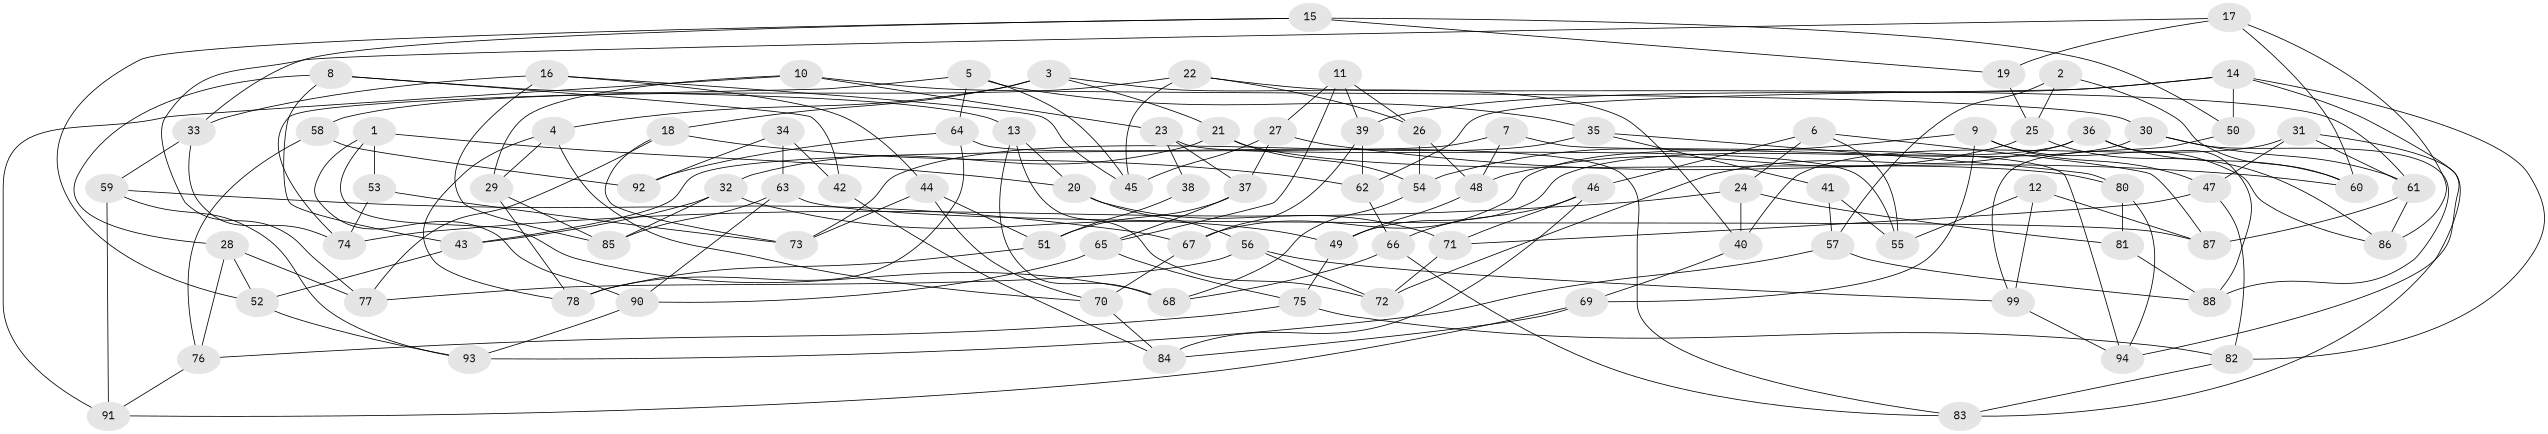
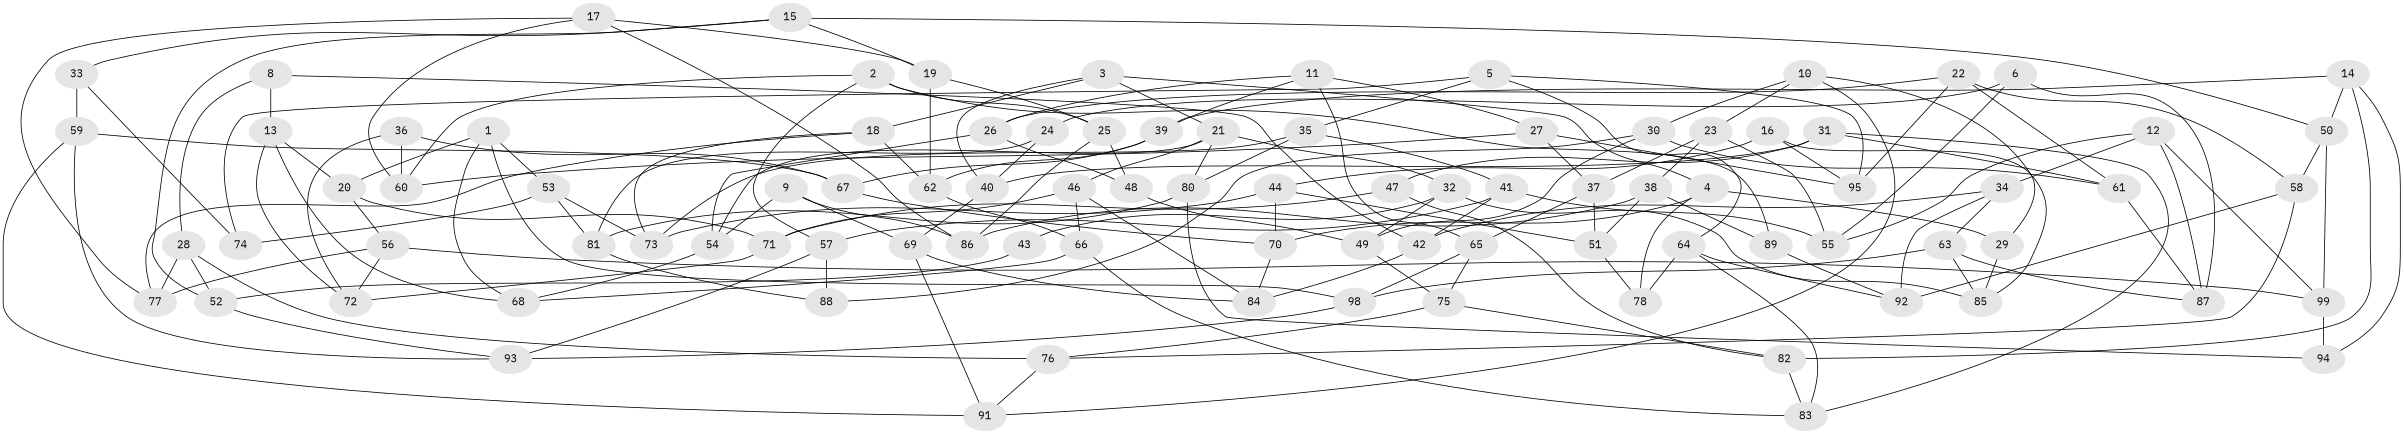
edge "16" -- "33": removed
edge "14" -- "62": now "19" -- "62"
node "7": removed
edge "6" -- "46": now "21" -- "46"
edge "50" -- "58": added
edge "12" -- "34": added
edge "9" -- "47": removed
node "45": label "45" -> "95"
edge "36" -- "88": removed
edge "8" -- "43": removed
edge "41" -- "42": added
edge "24" -- "74": removed
edge "61" -- "86": now "38" -- "86"
edge "53" -- "81": added
edge "29" -- "78": removed
node "89": added
node "90": label "90" -> "98"
